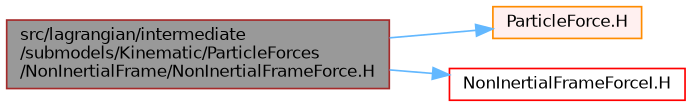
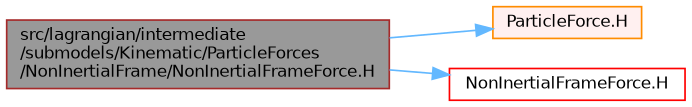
node "NonInertialFrameForceI.H": label "NonInertialFrameForceI.H" -> "NonInertialFrameForce.H"
